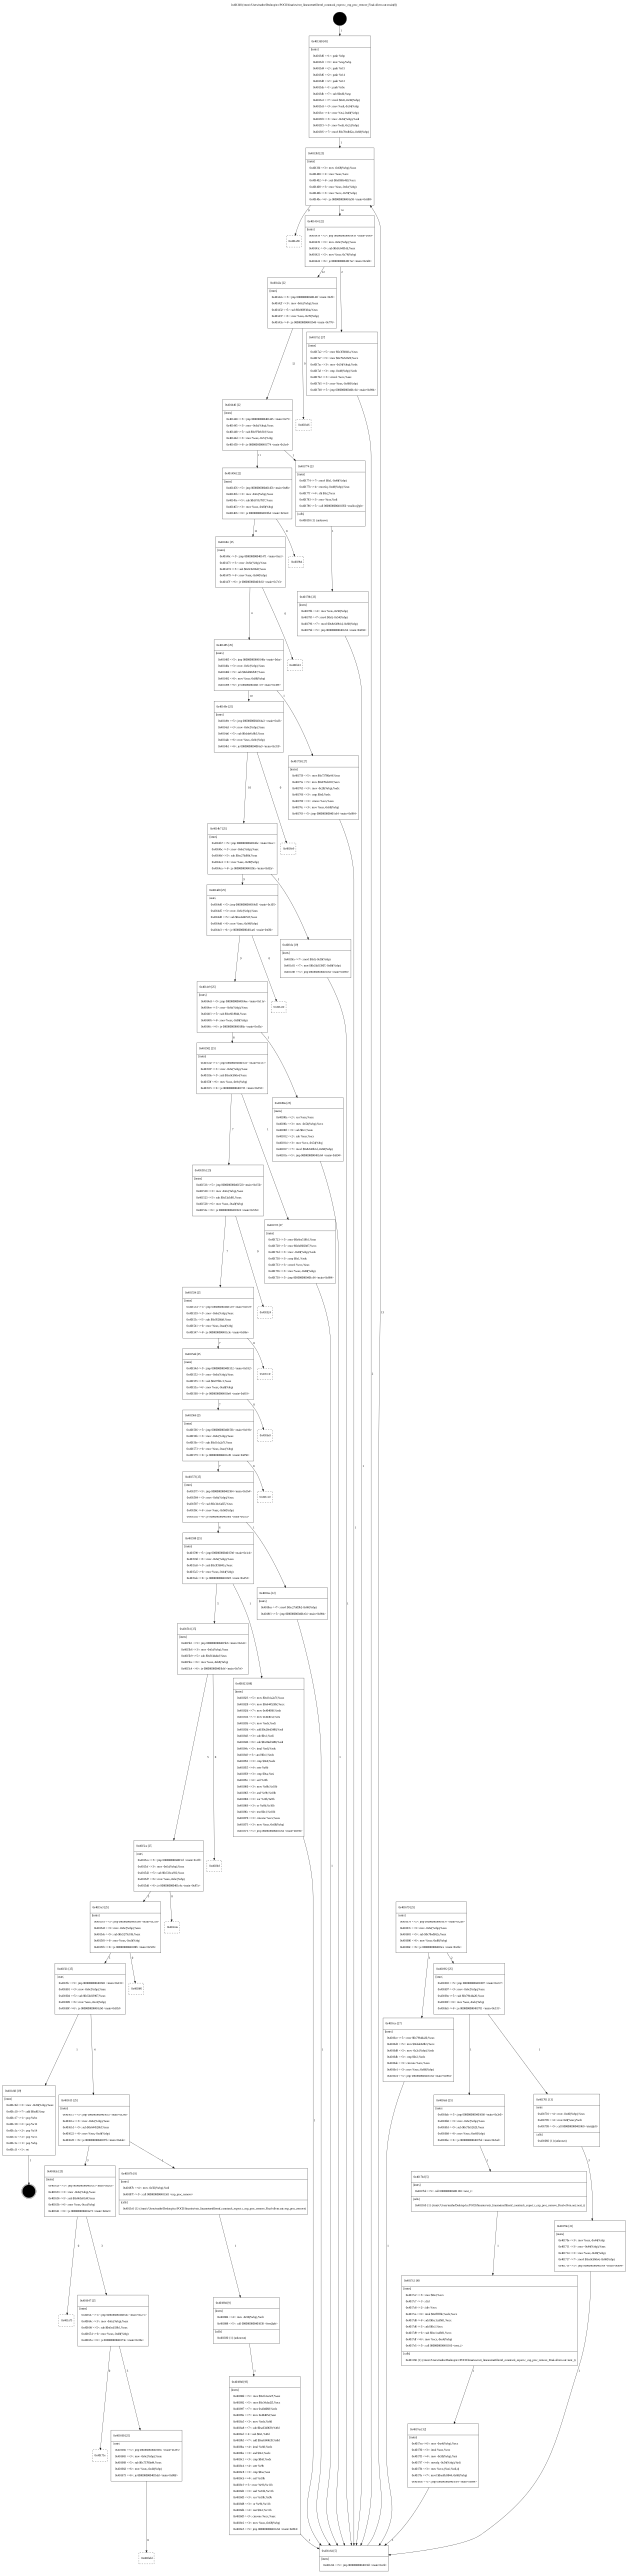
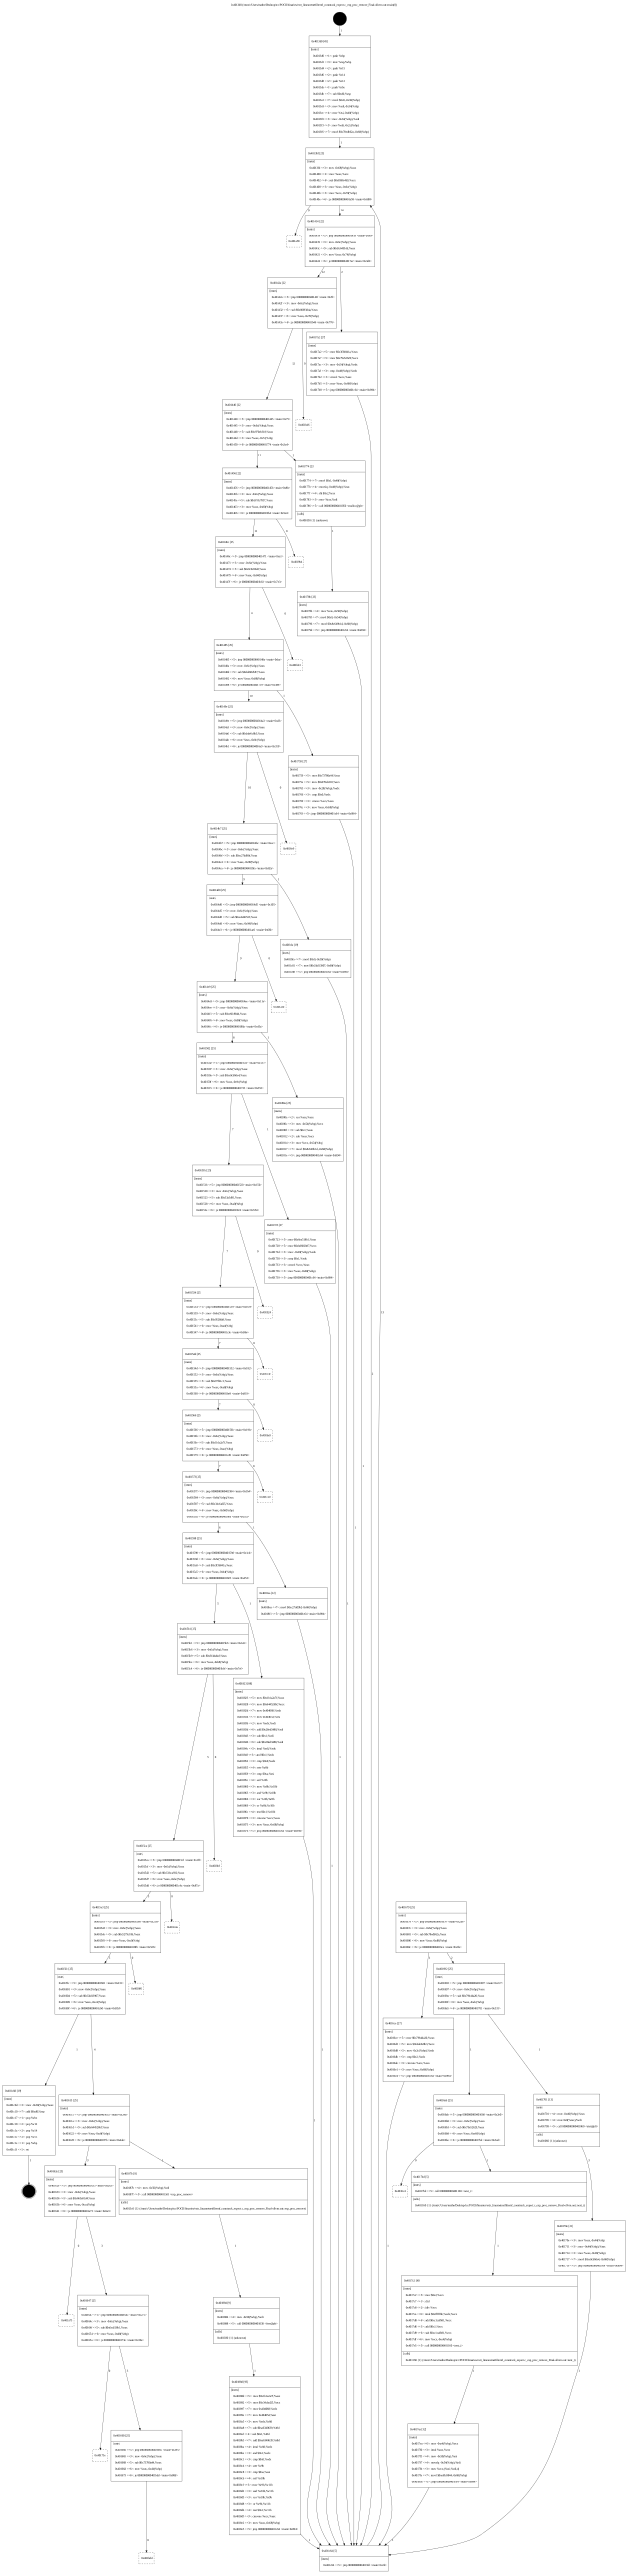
node "0x4016c4": added
